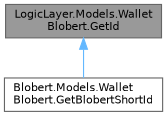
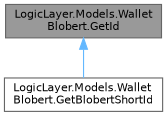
node "Blobert.Models.Wallet Blobert.GetBlobertShortId": label "Blobert.Models.Wallet Blobert.GetBlobertShortId" -> "LogicLayer.Models.Wallet Blobert.GetBlobertShortId"
